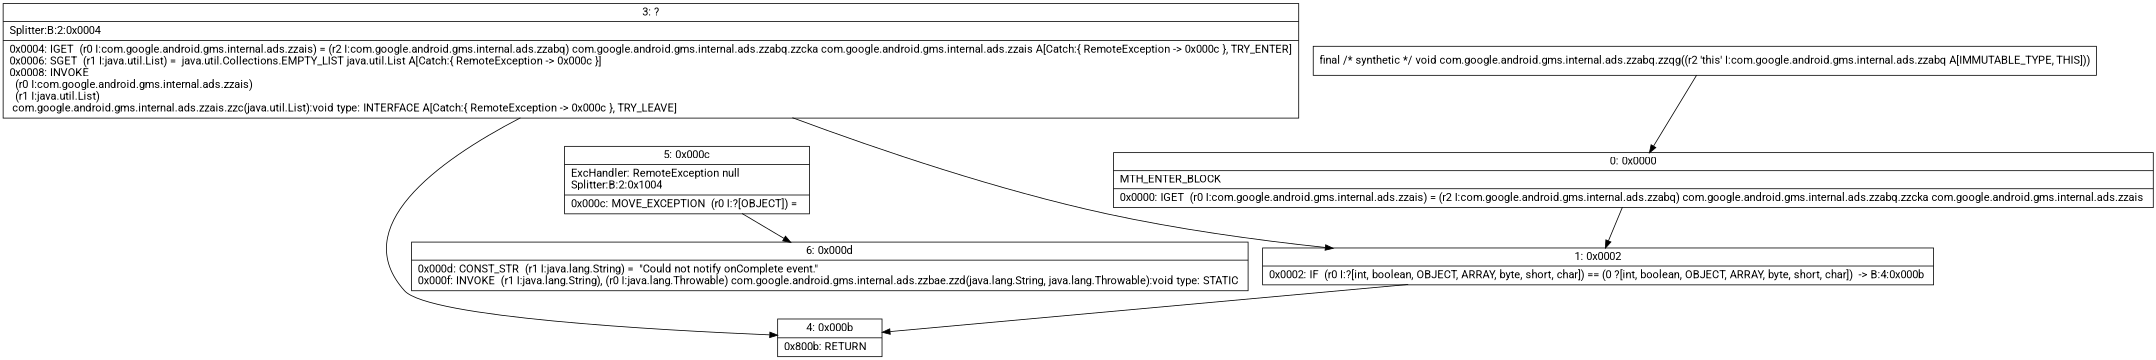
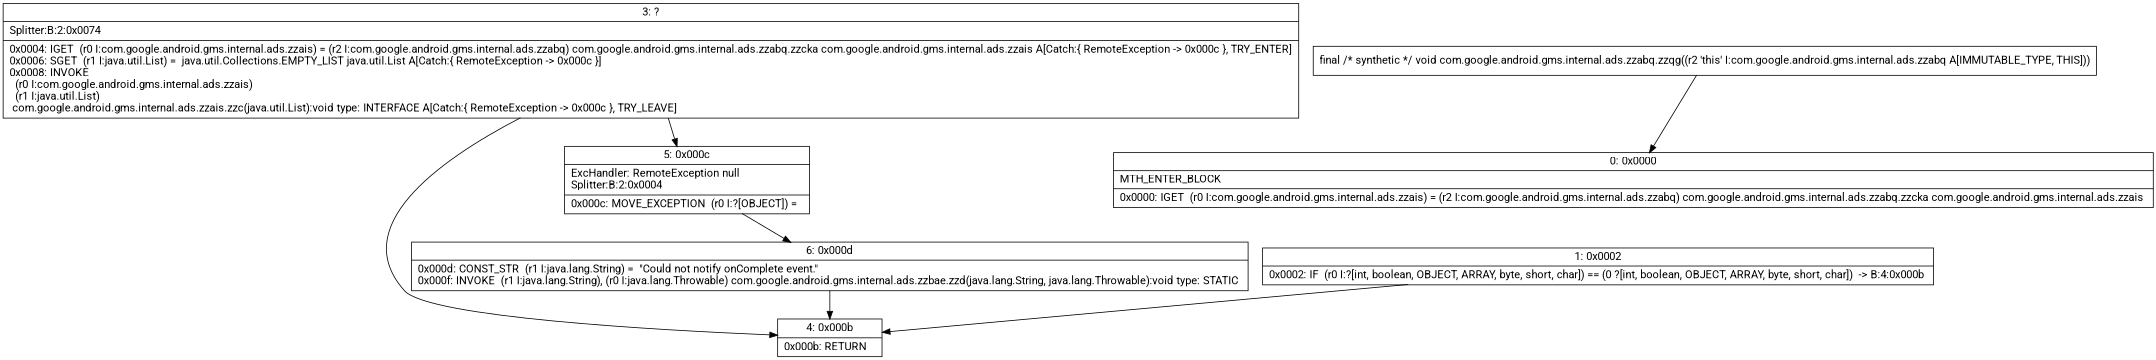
node "3: ?": text "Splitter:B:2:0x0004" -> "Splitter:B:2:0x0074"
node "5: 0x000c": text "Splitter:B:2:0x1004" -> "Splitter:B:2:0x0004"
edge "3: ?" -> "1: 0x0002": now "3: ?" -> "5: 0x000c"
edge "0: 0x0000" -> "1: 0x0002": removed
edge "6: 0x000d" -> "4: 0x000b": added
node "4: 0x000b": text "0x800b: RETURN" -> "0x000b: RETURN"
